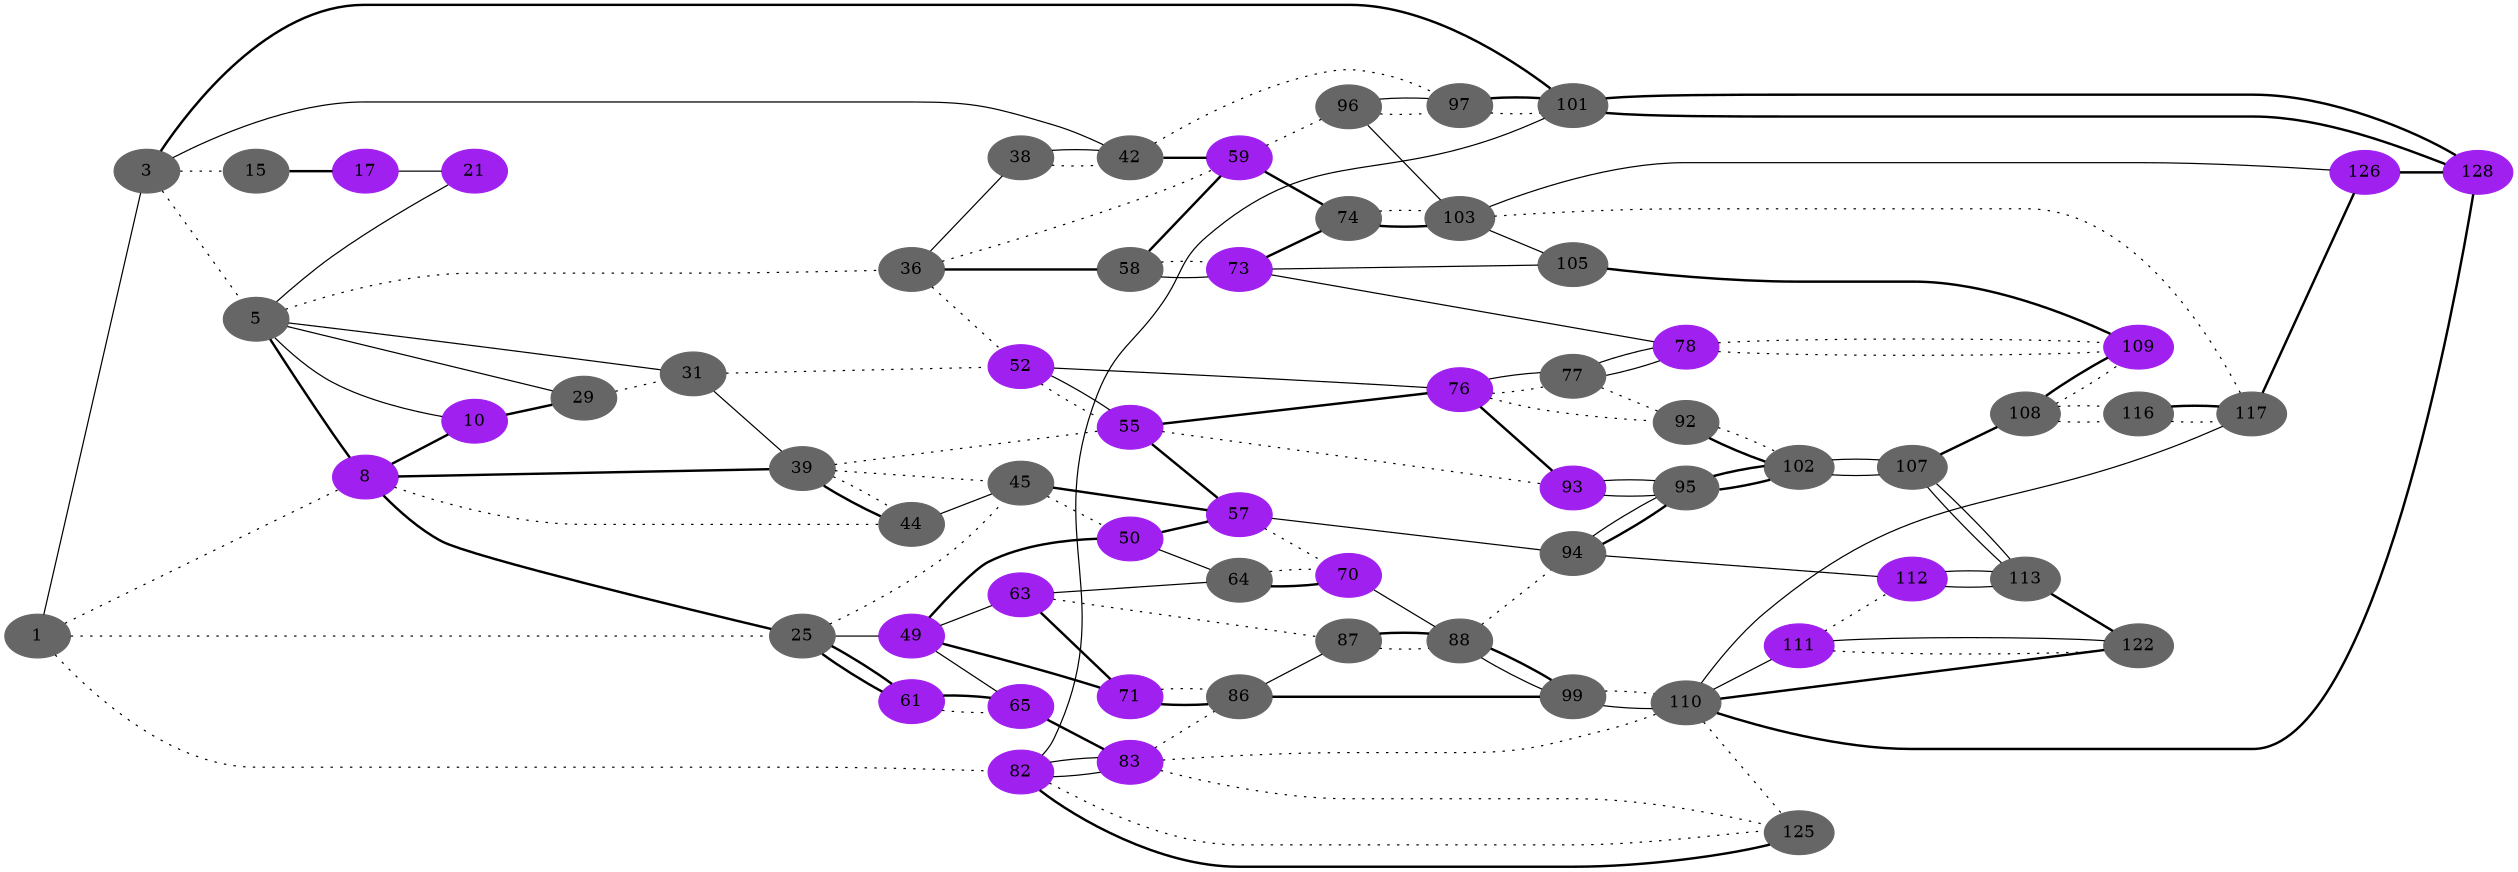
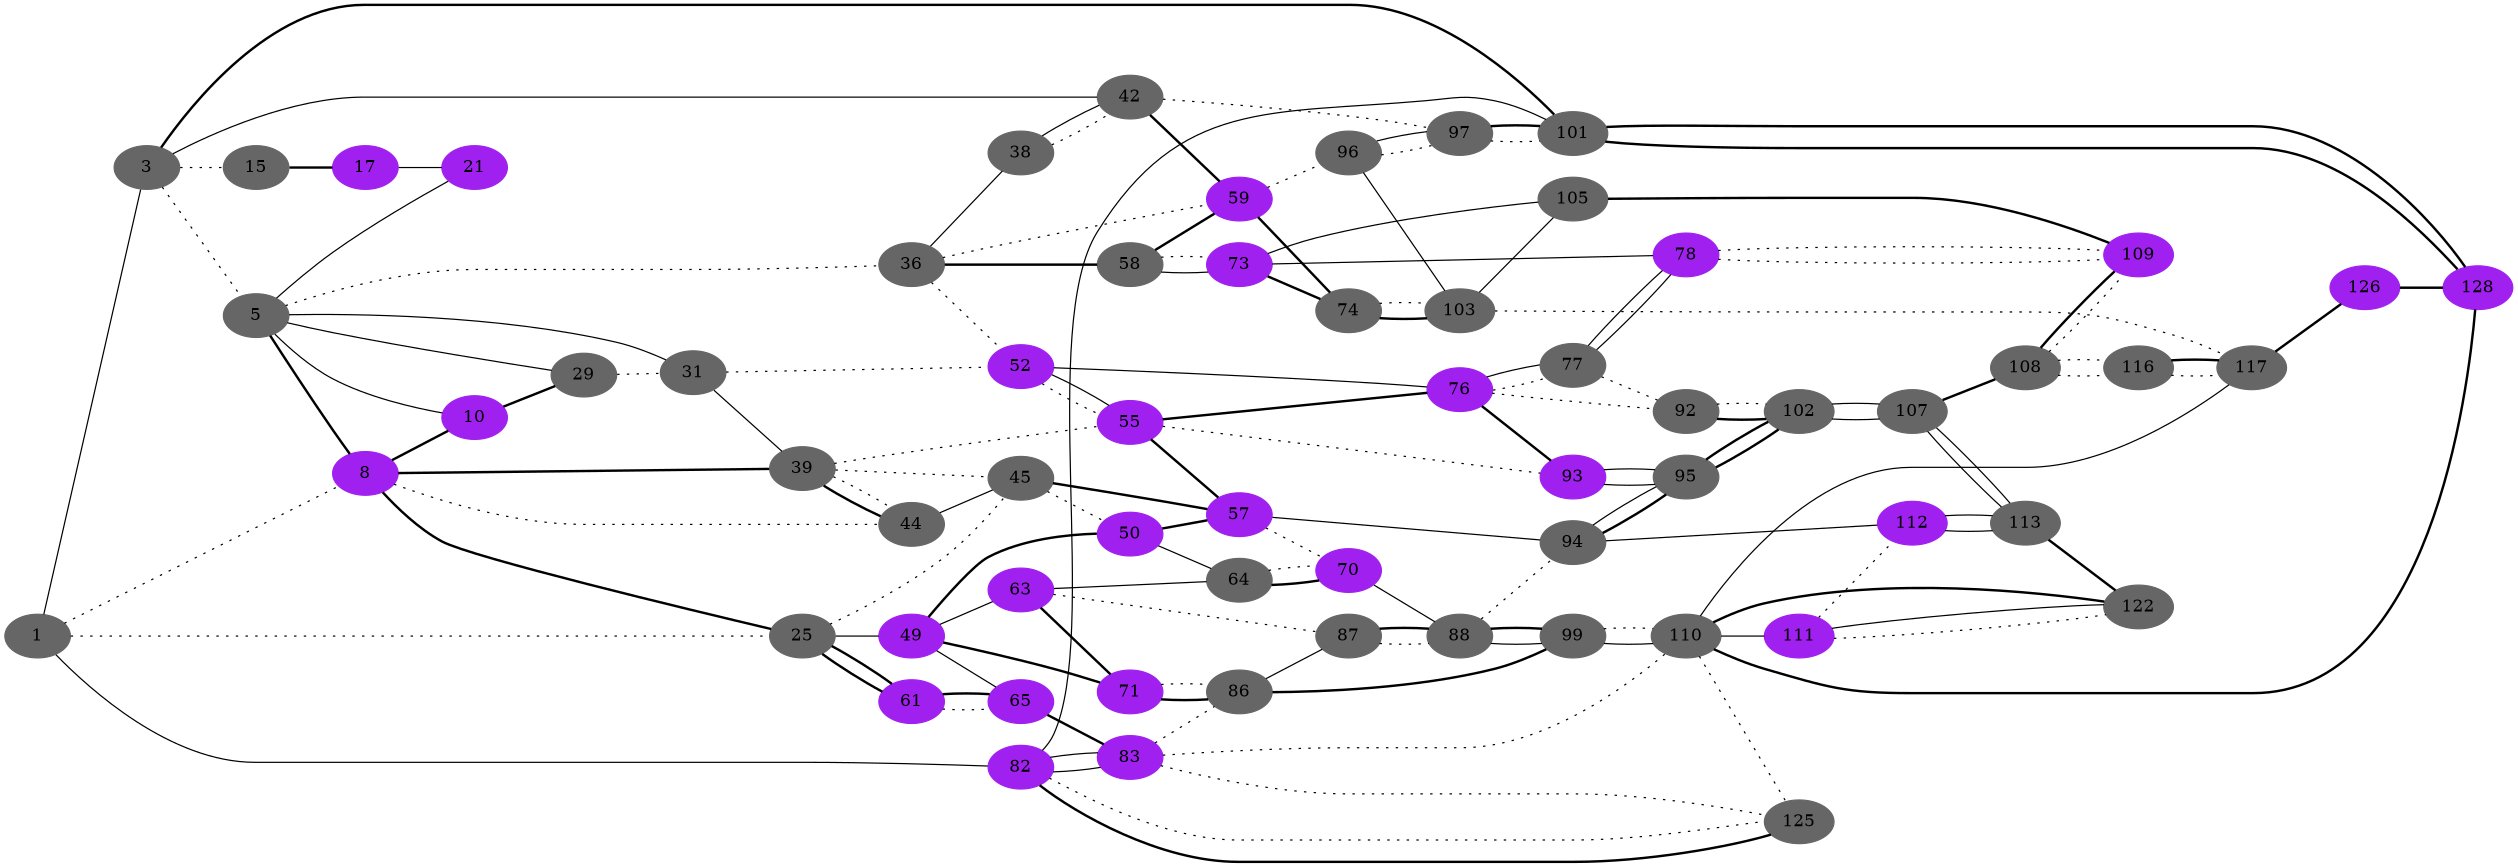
edge "126" -- "103": removed
edge "1" -- "82": style dotted -> solid
